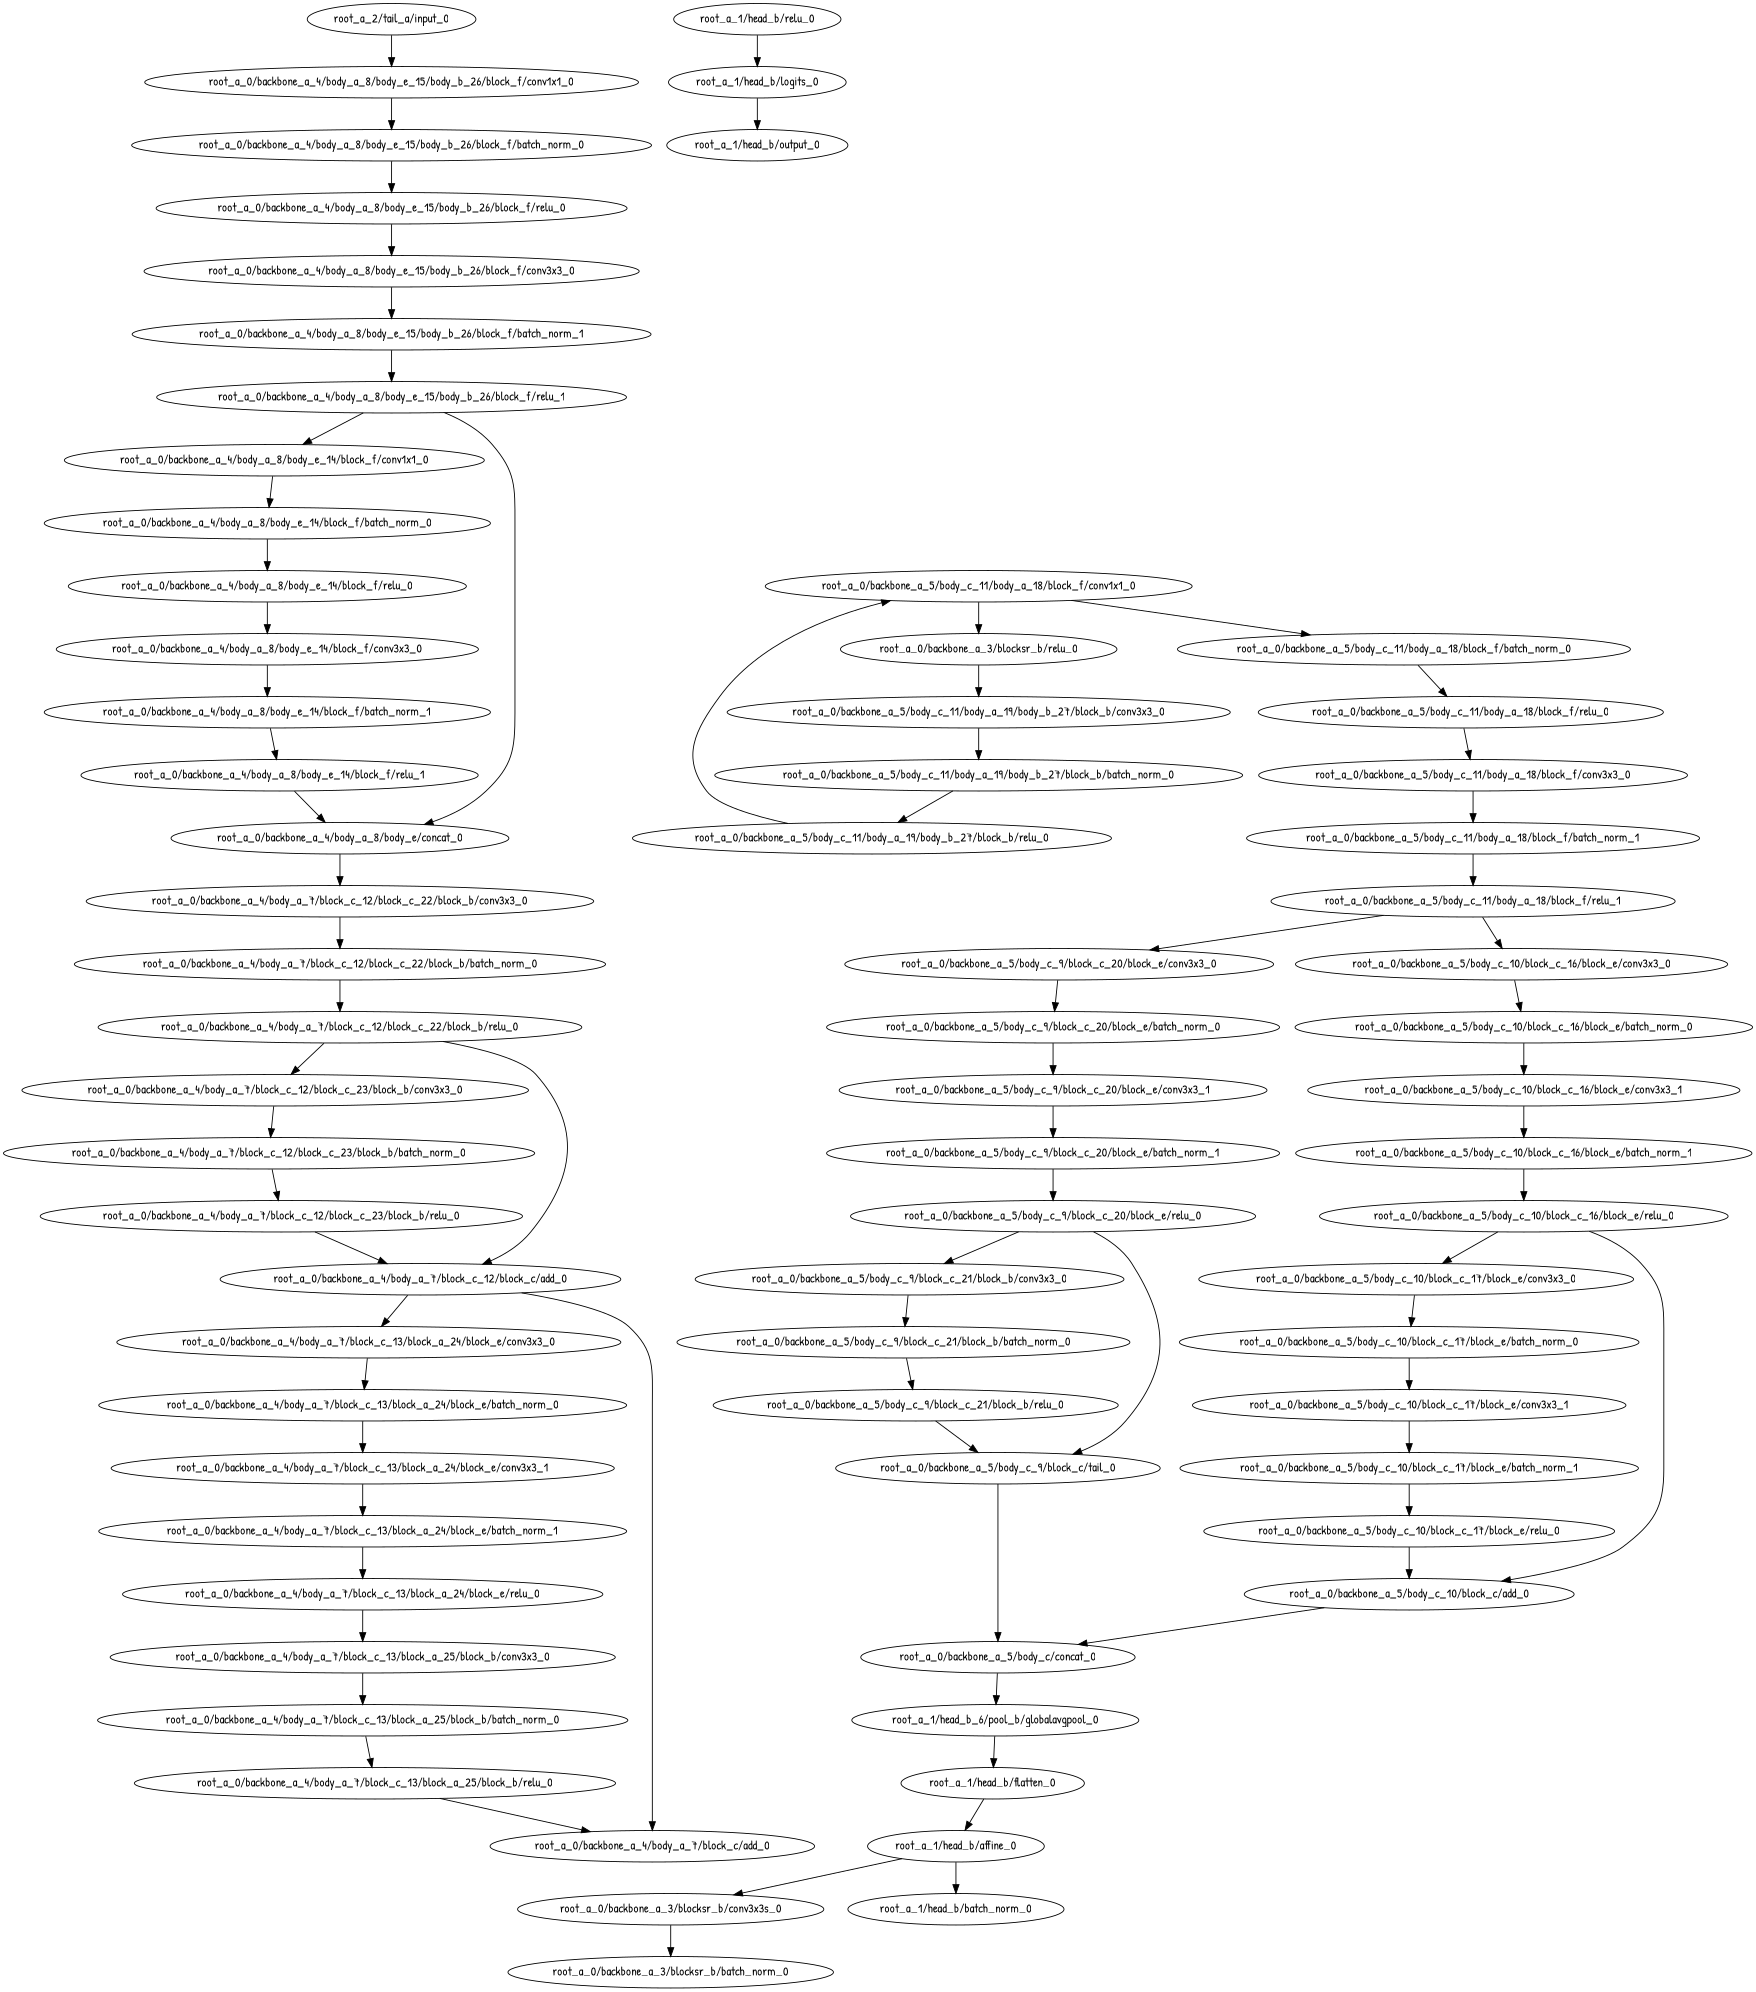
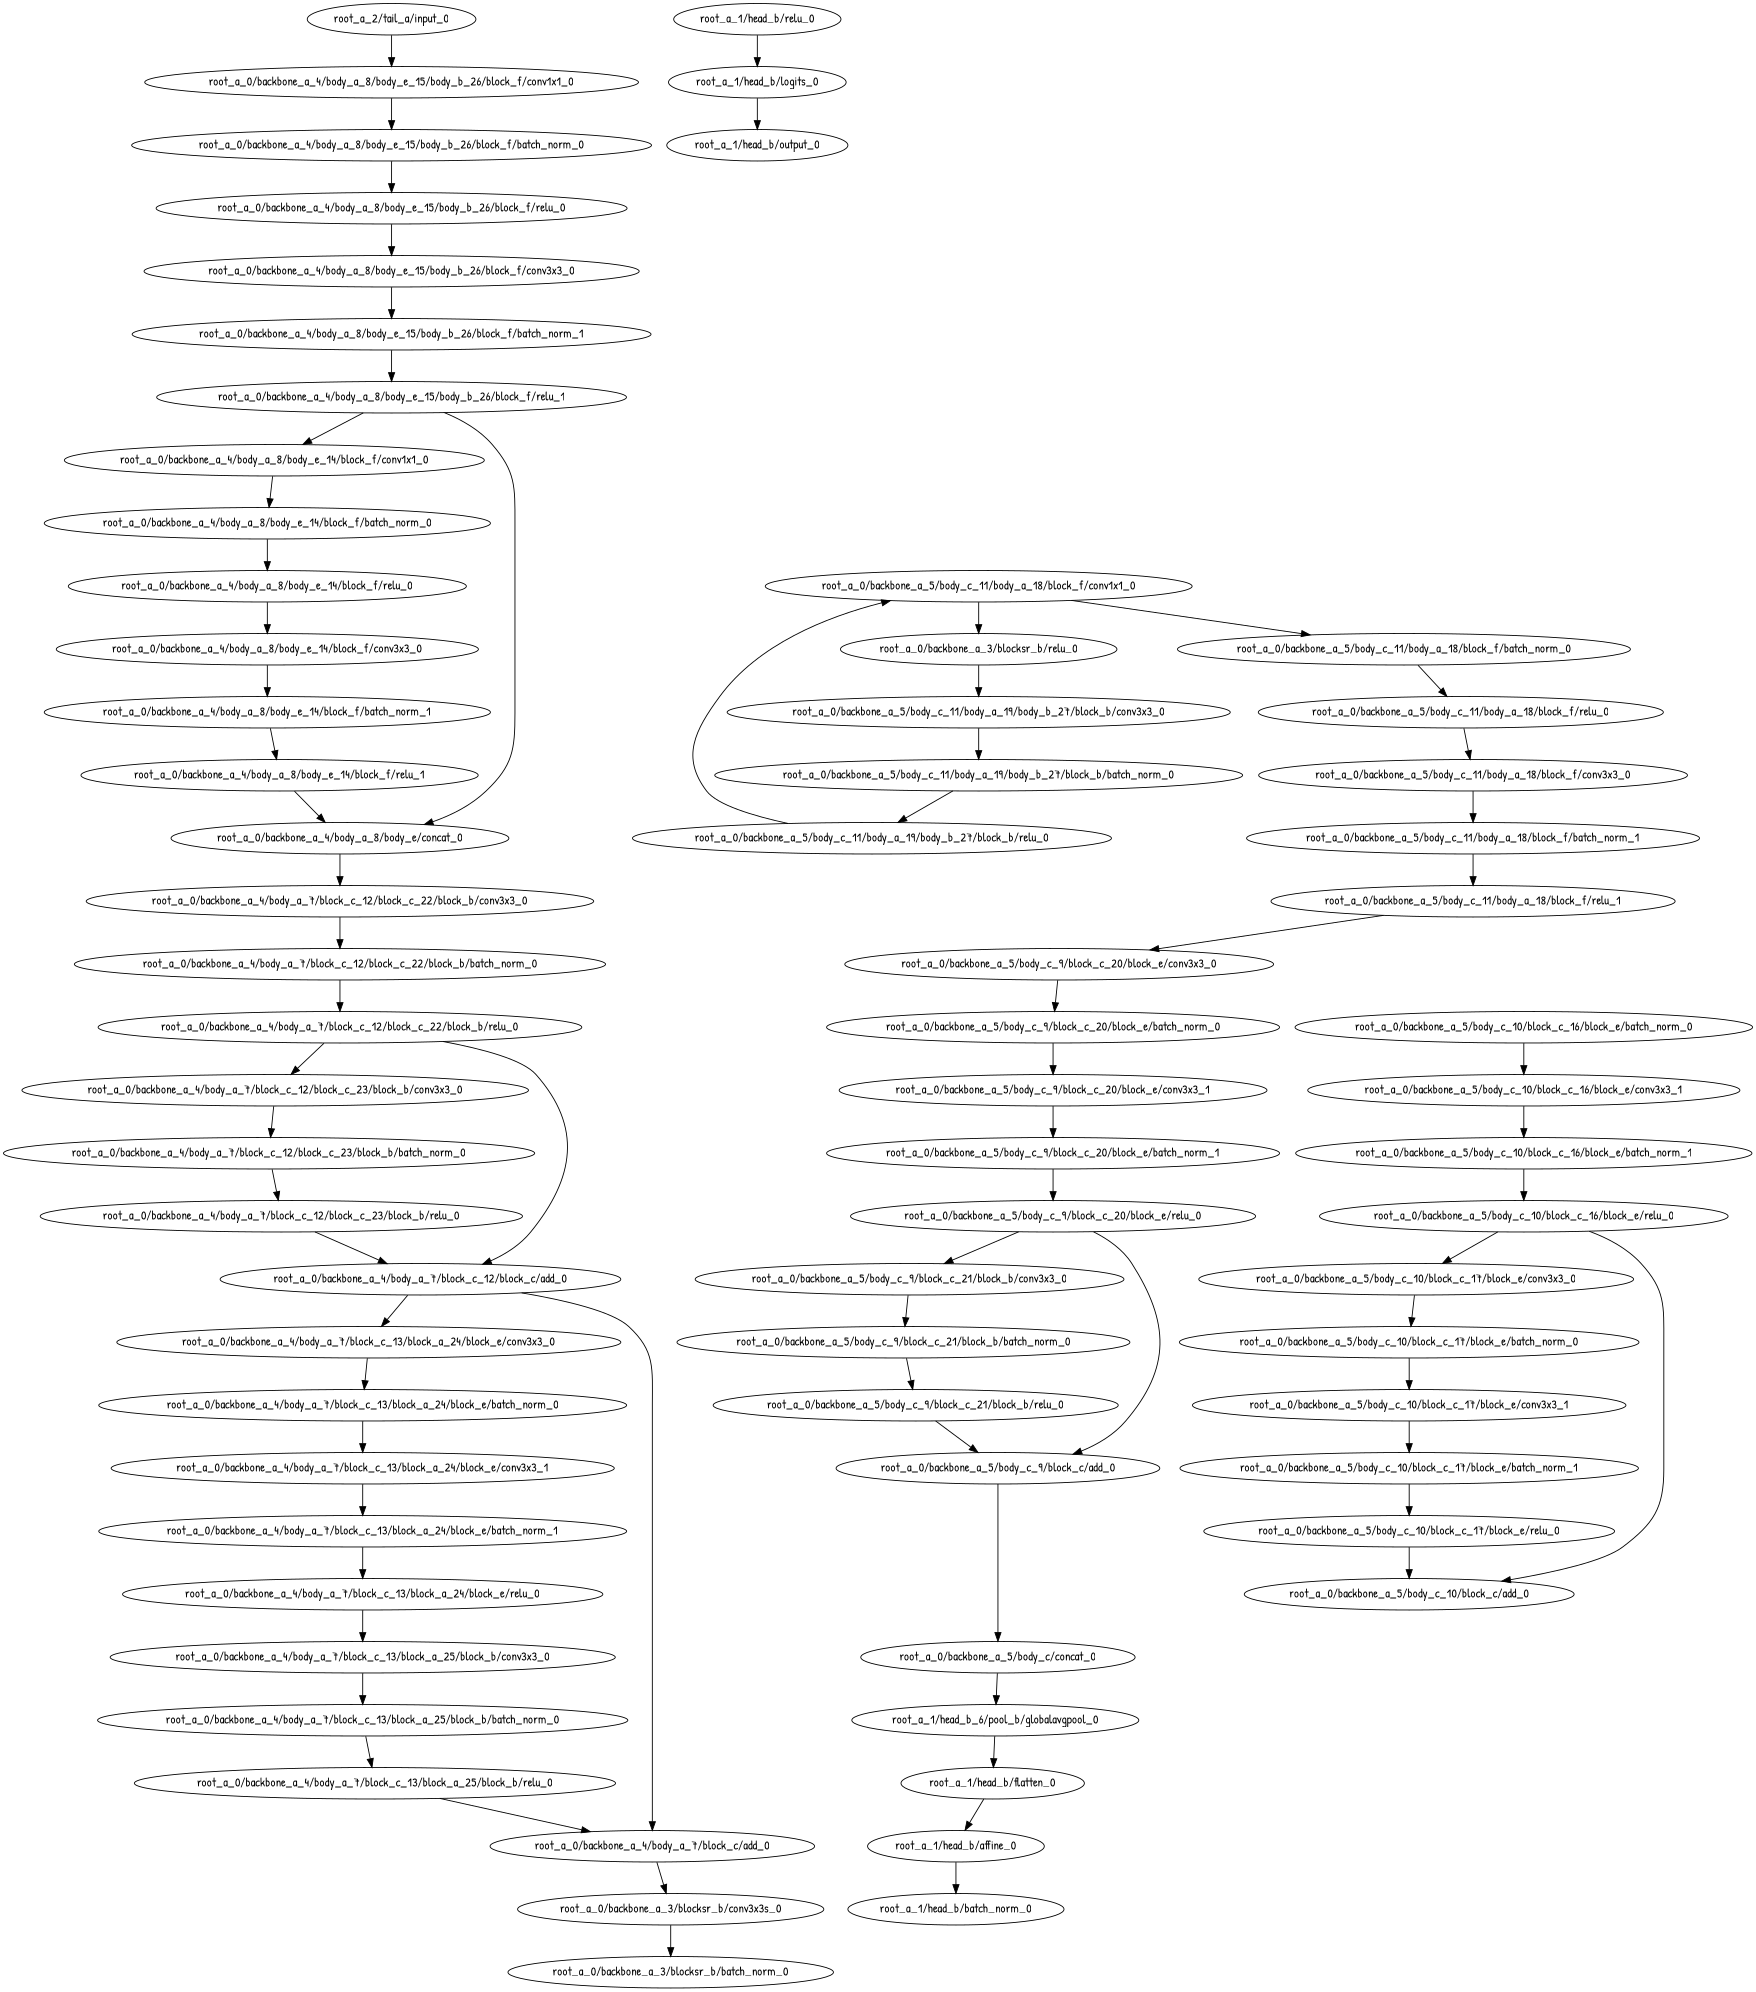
node "root_a_0/backbone_a_5/body_c_10/block_c_16/block_e/conv3x3_0": removed
node "root_a_0/backbone_a_5/body_c_9/block_c/tail_0": label "root_a_0/backbone_a_5/body_c_9/block_c/tail_0" -> "root_a_0/backbone_a_5/body_c_9/block_c/add_0"
edge "root_a_0/backbone_a_5/body_c_10/block_c/add_0" -> "root_a_0/backbone_a_5/body_c/concat_0": removed
edge "root_a_1/head_b/affine_0" -> "root_a_0/backbone_a_3/blocksr_b/conv3x3s_0": now "root_a_0/backbone_a_4/body_a_7/block_c/add_0" -> "root_a_0/backbone_a_3/blocksr_b/conv3x3s_0"
